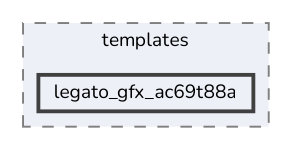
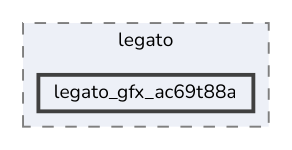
cluster "templates": label "templates" -> "legato"
